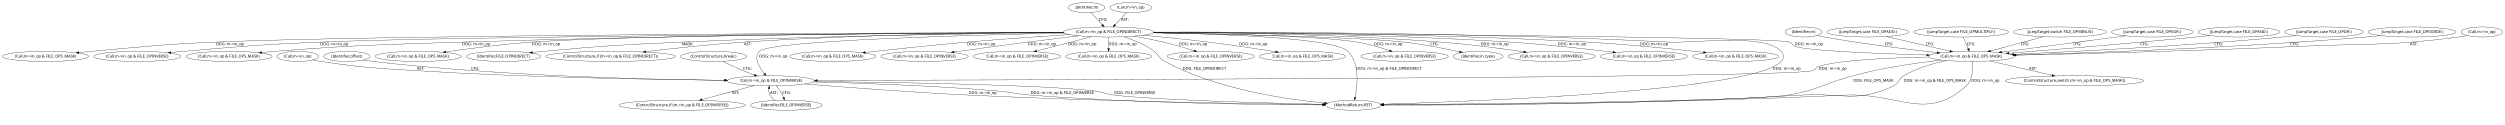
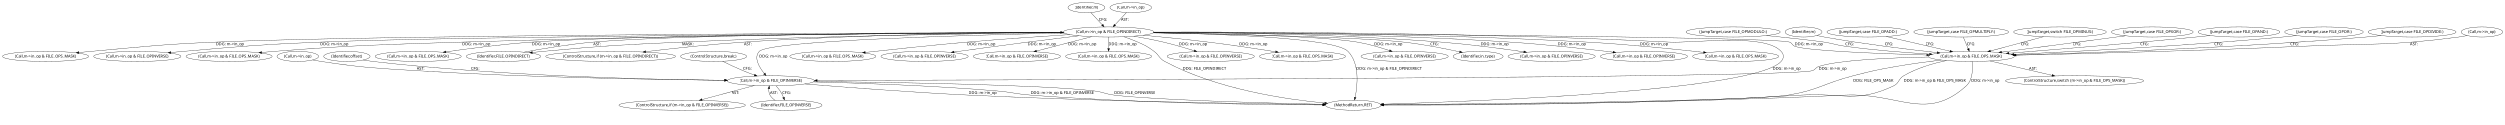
node "(JumpTarget,case FILE_OPMODULO:)": added
edge "(Identifier,FILE_OPINDIRECT)" -> "(Call,m->in_op & FILE_OPINDIRECT)": added, label "AST:"
